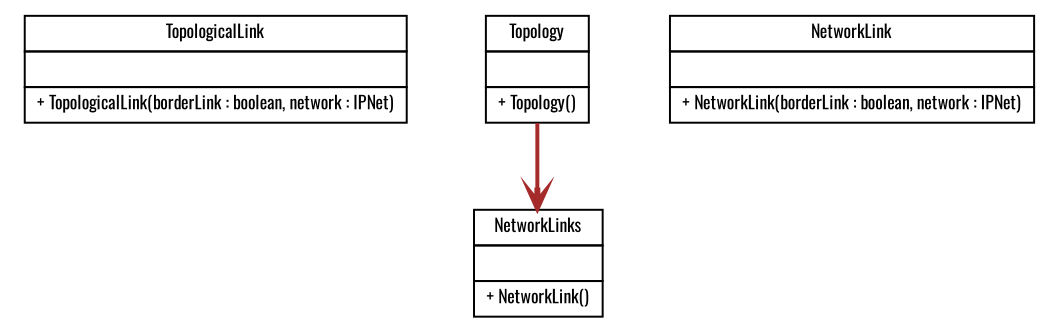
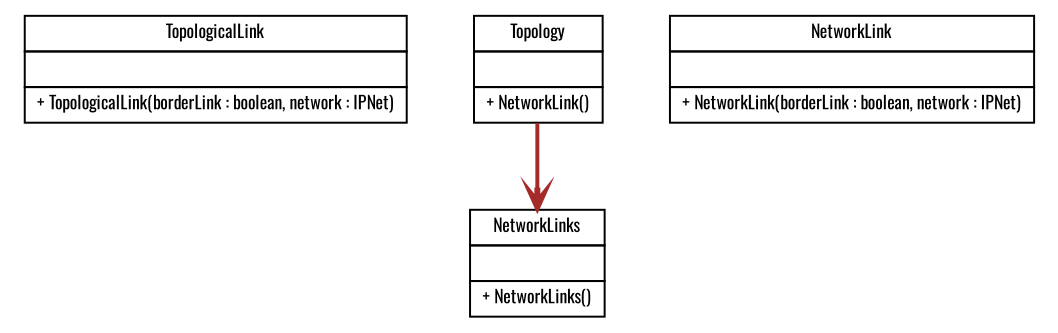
node "Topology": text "+ Topology()" -> "+ NetworkLink()"
node "NetworkLinks": text "+ NetworkLink()" -> "+ NetworkLinks()"
